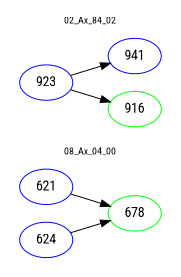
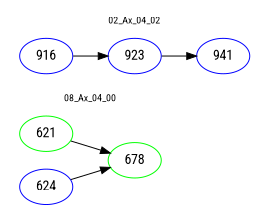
cluster "02_Ax_84_02": label "02_Ax_84_02" -> "02_Ax_04_02"
edge "923" -> "916": reversed
node "916": color green -> blue
node "621": color blue -> green
